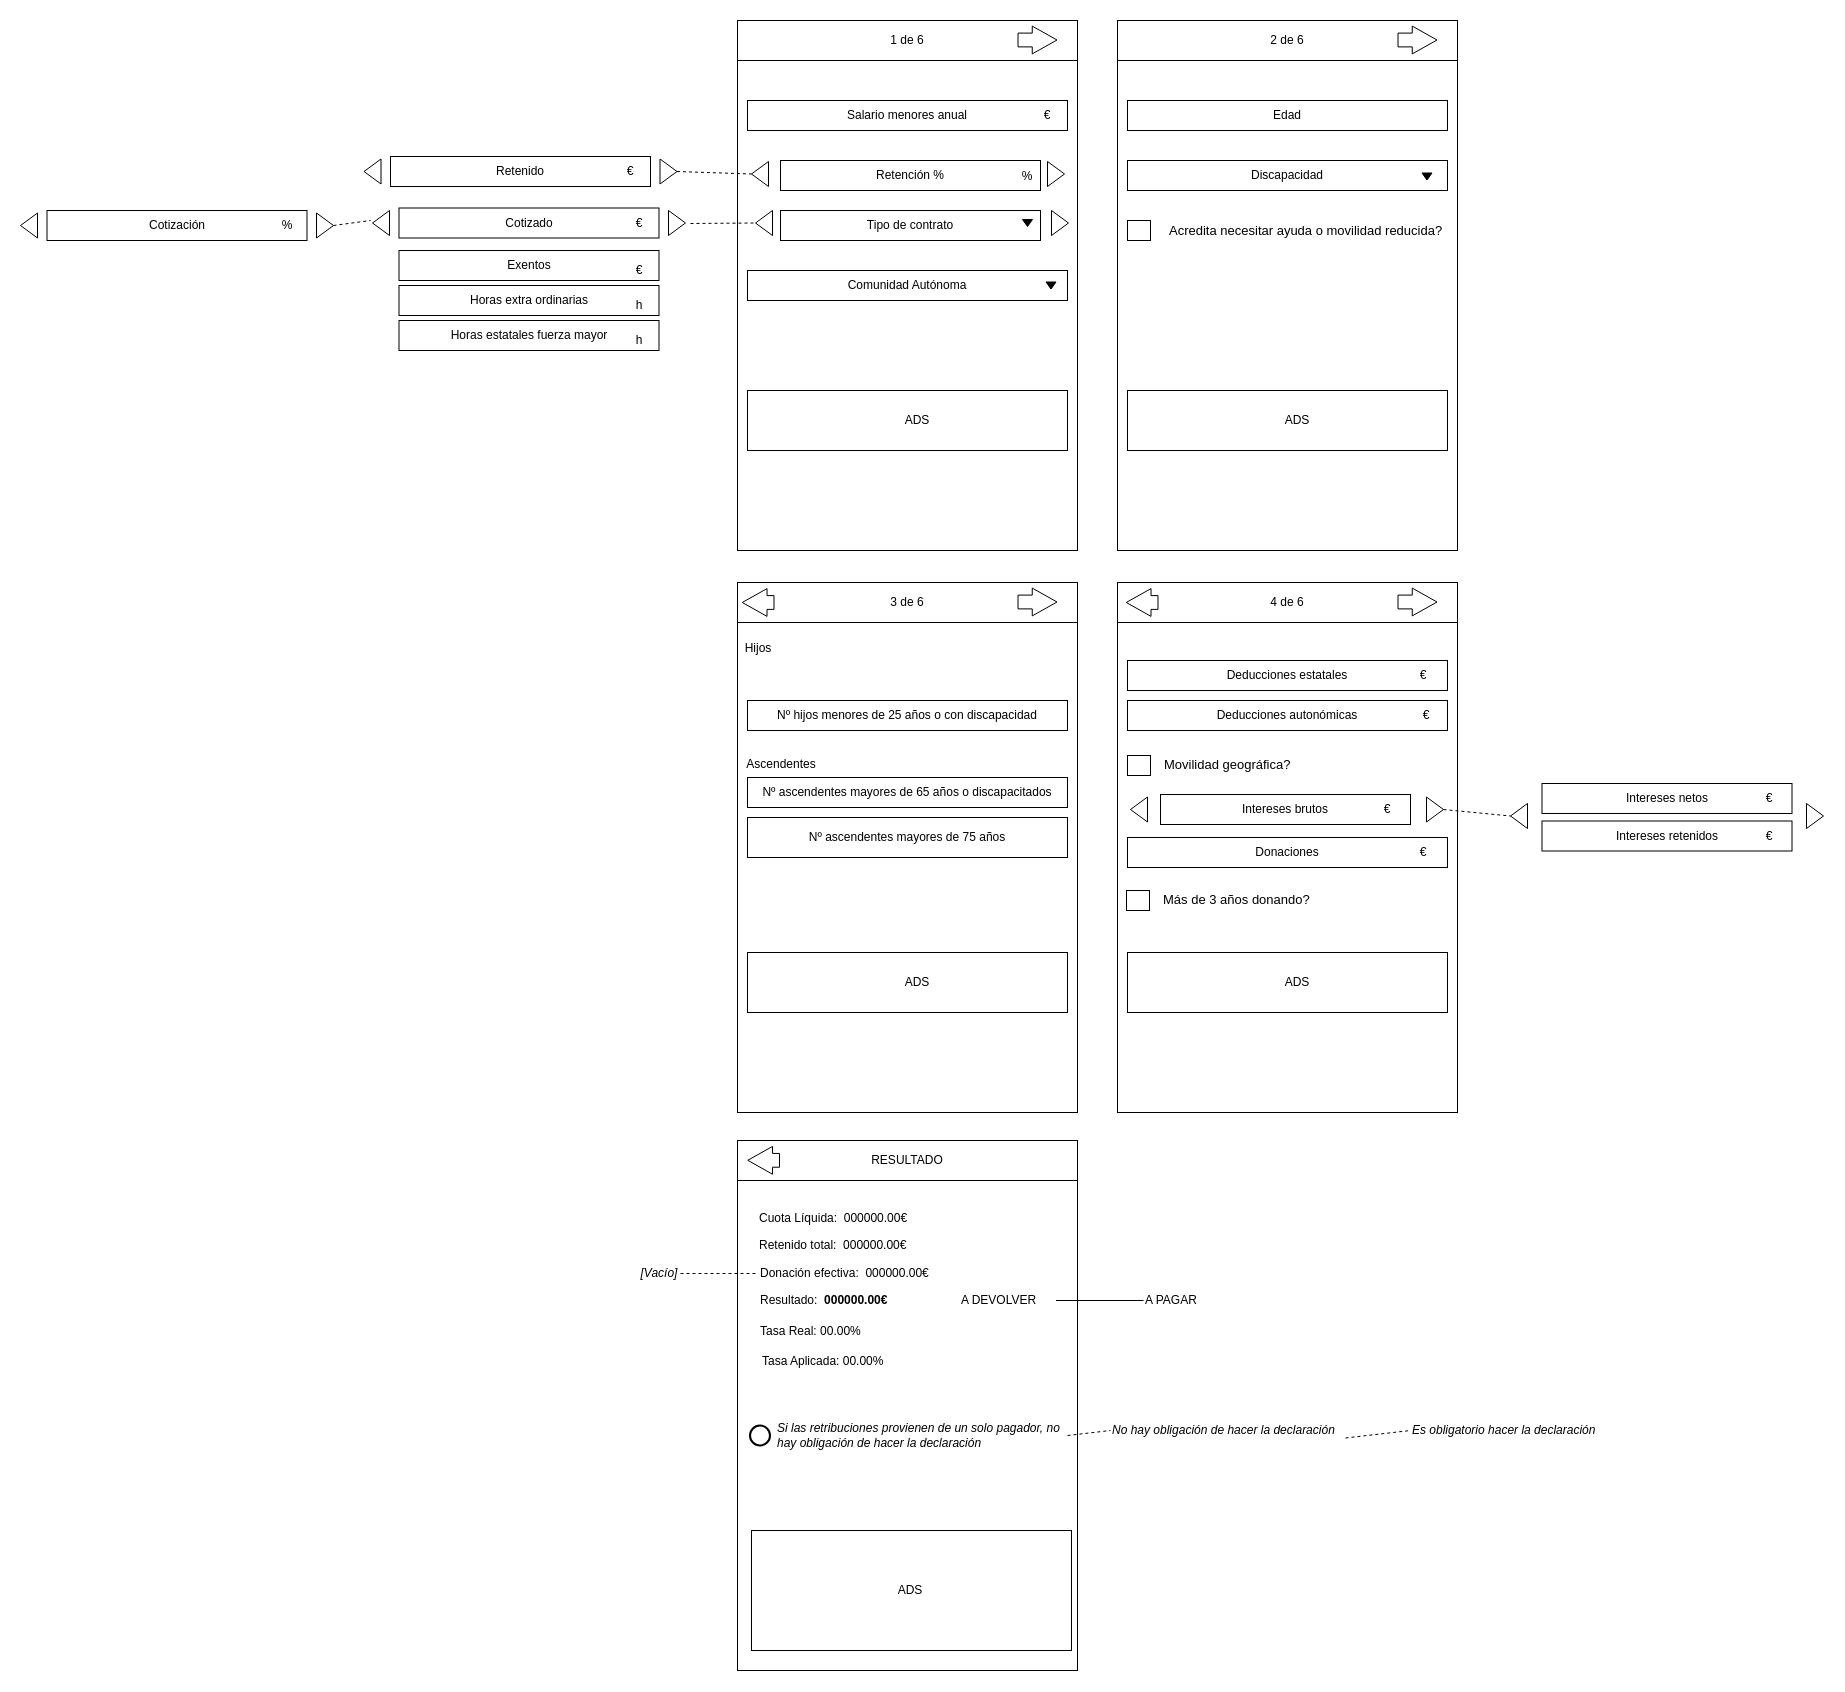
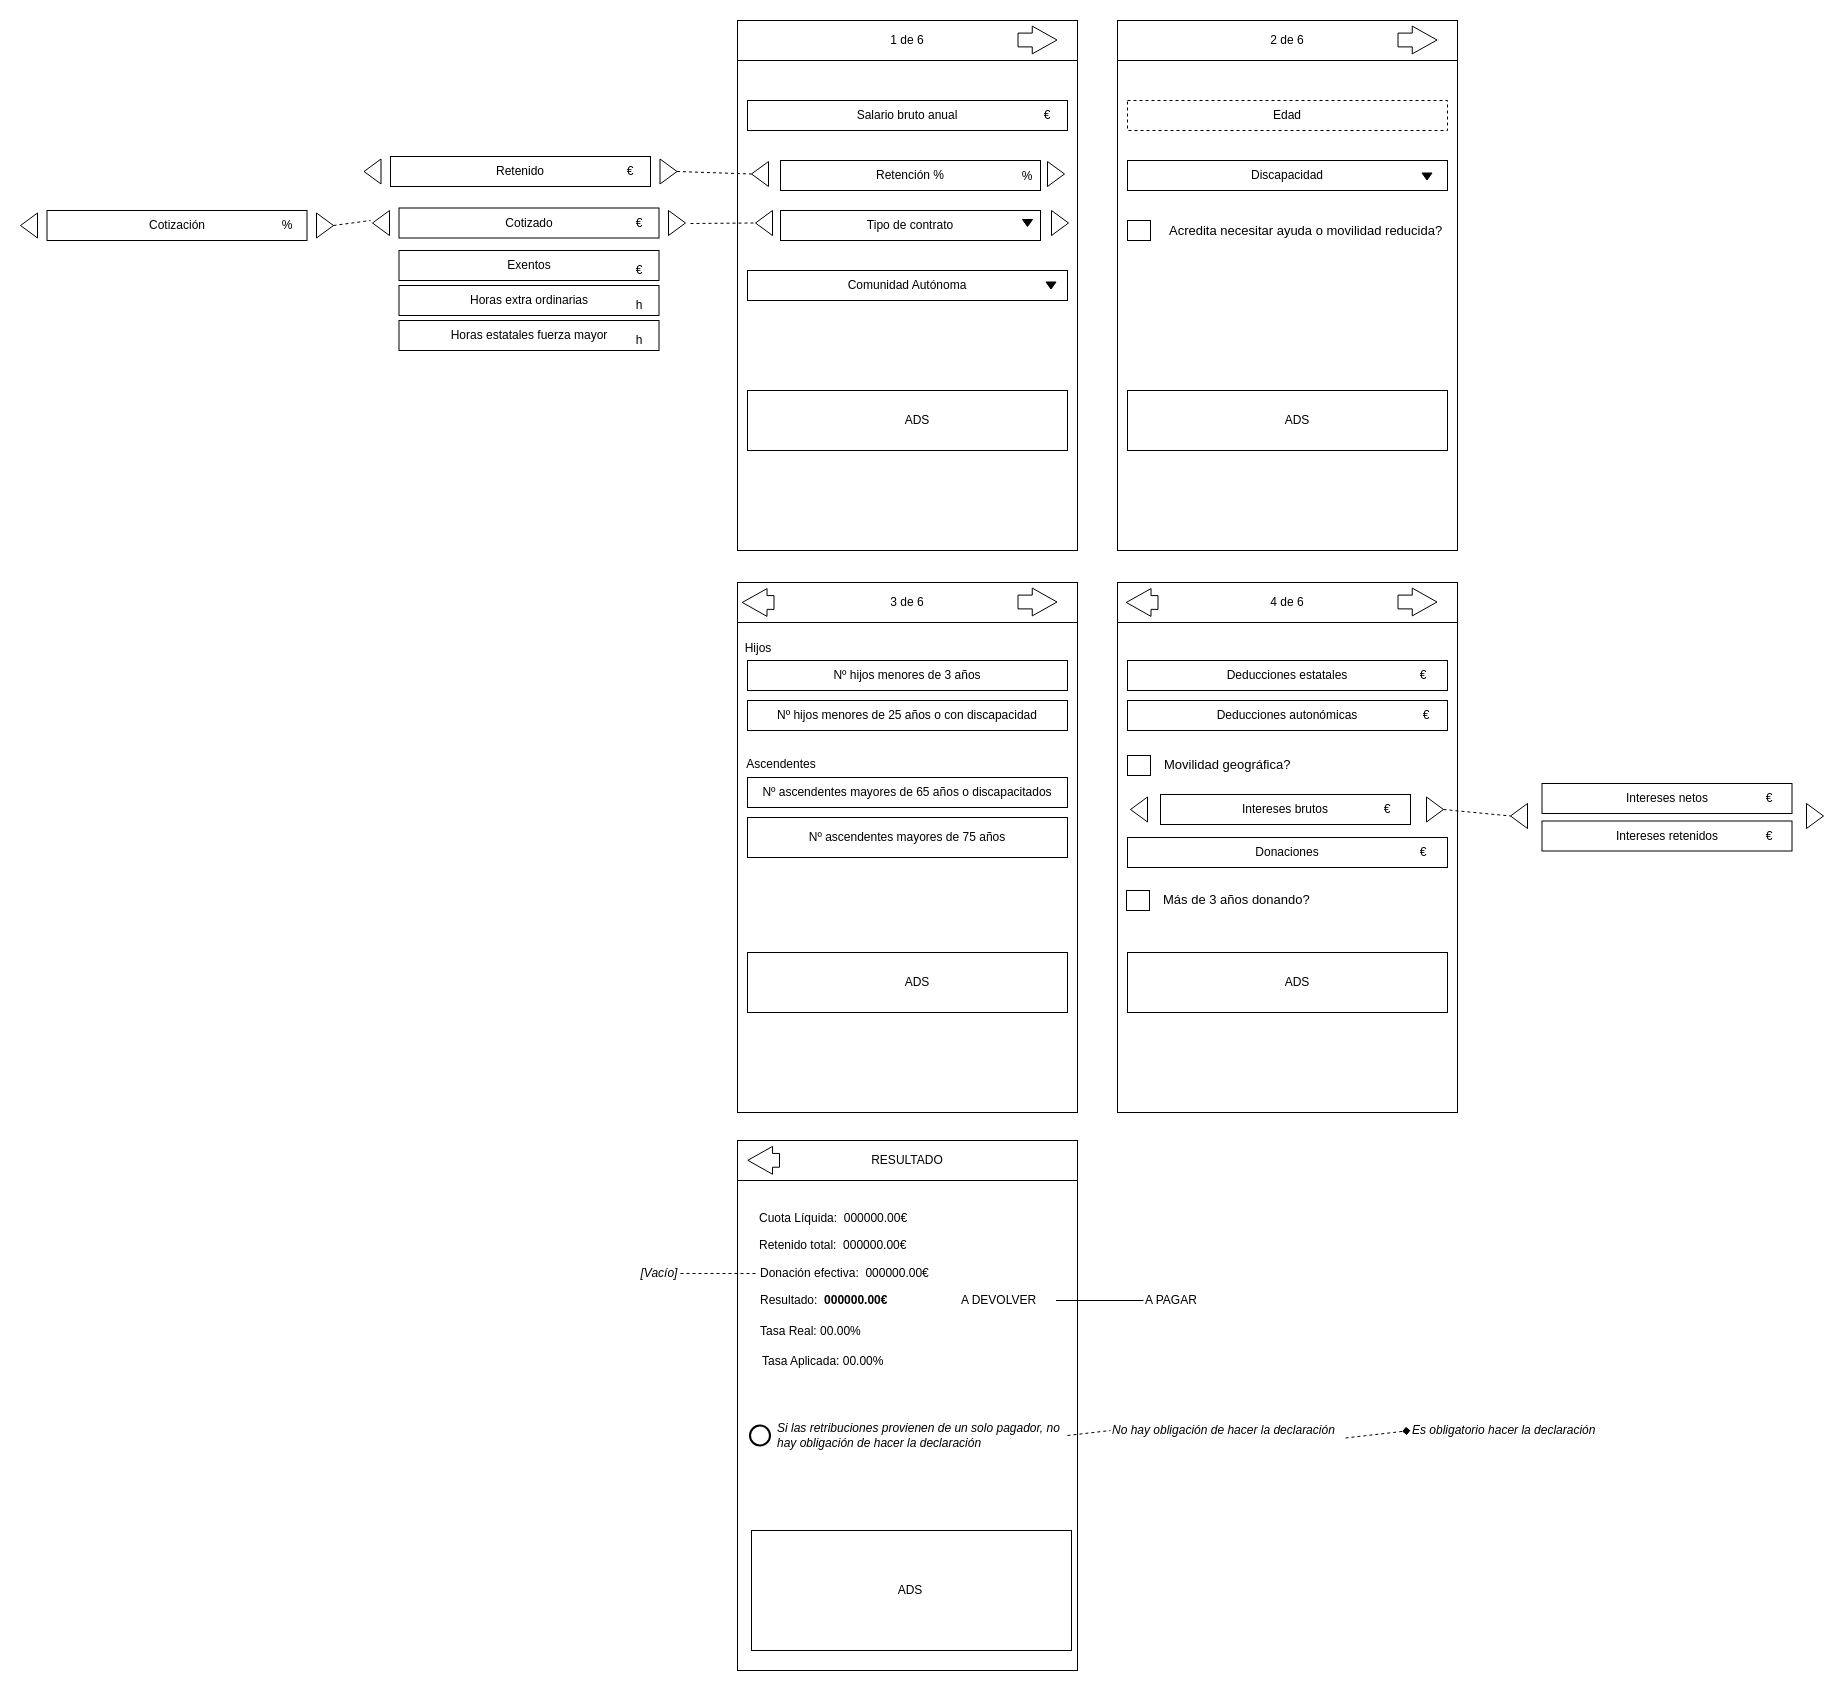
node "Salario menores anual": label "Salario menores anual" -> "Salario bruto anual"
node "Edad": style solid -> dashed
node "Nº hijos menores de 3 años": added
edge "No hay obligación de hacer la declaración" -- "Es obligatorio hacer la declaración": arrowhead none -> diamond
